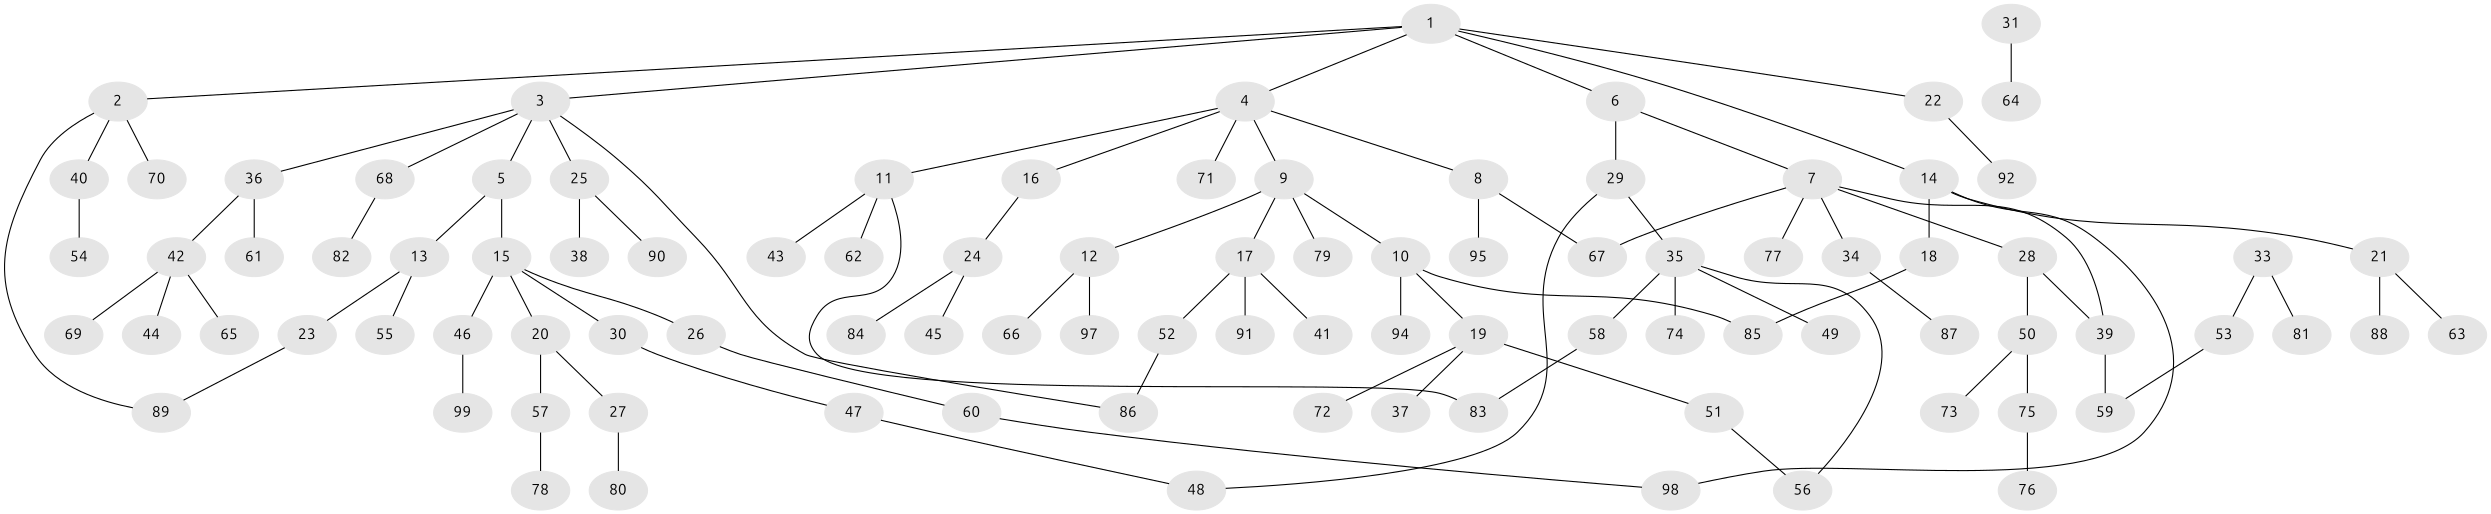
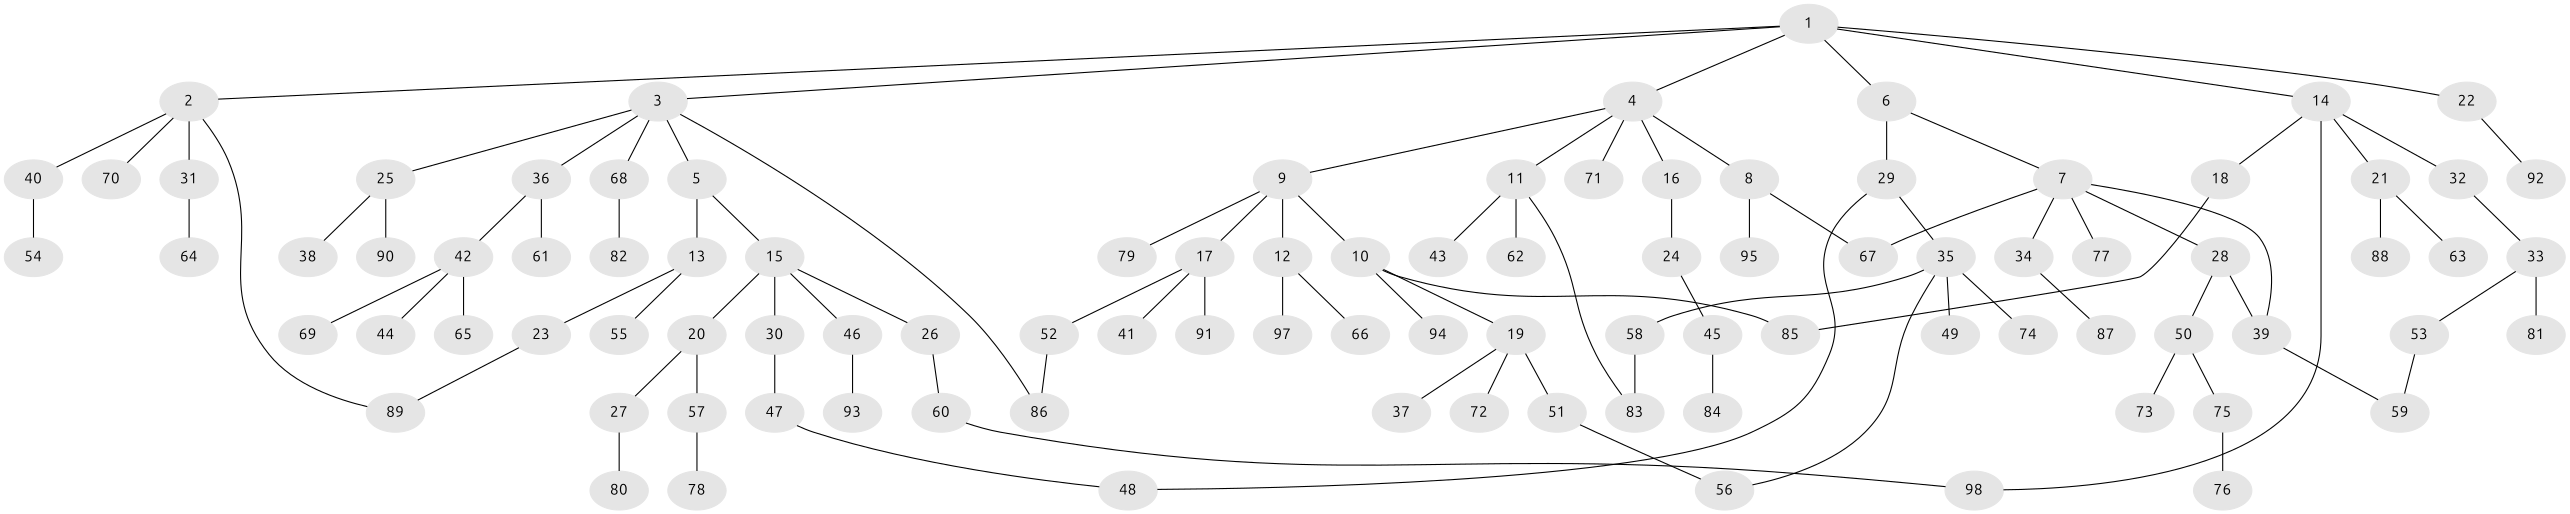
edge "2" -- "31": added
node "32": added
edge "24" -- "84": now "45" -- "84"
node "99": label "99" -> "93"
